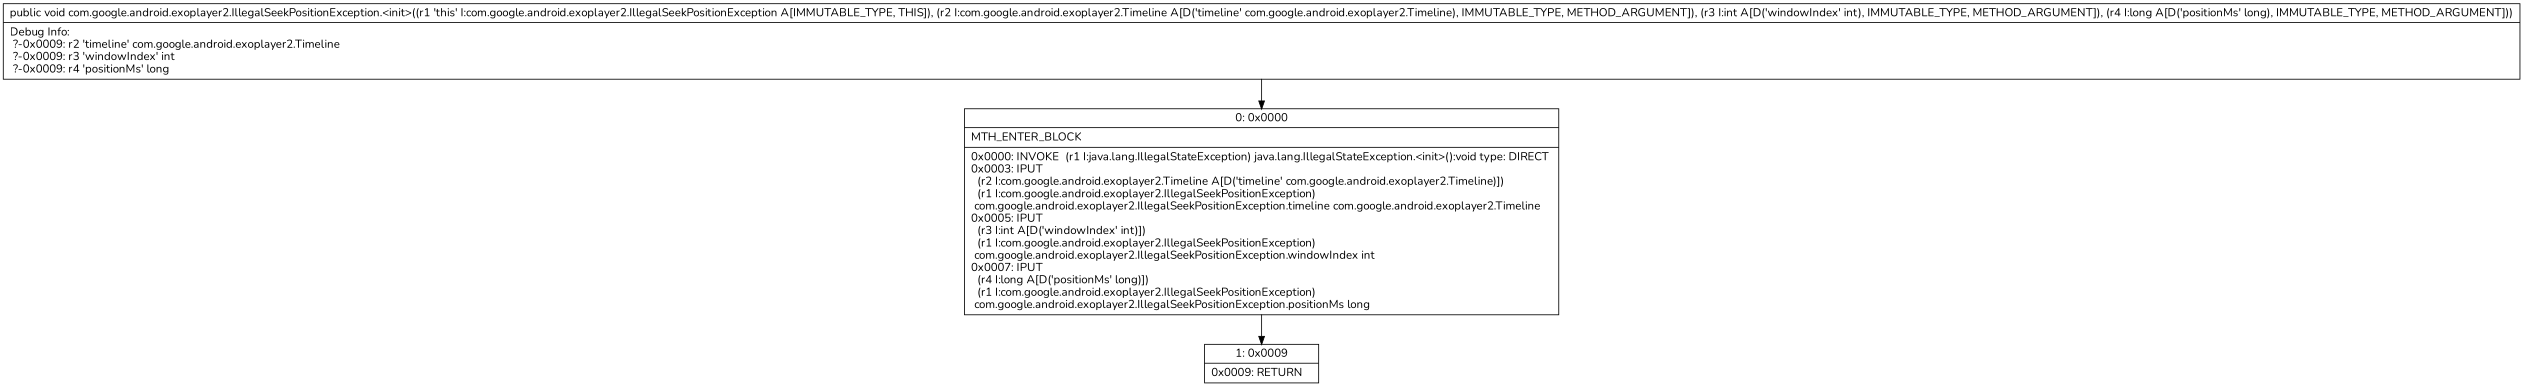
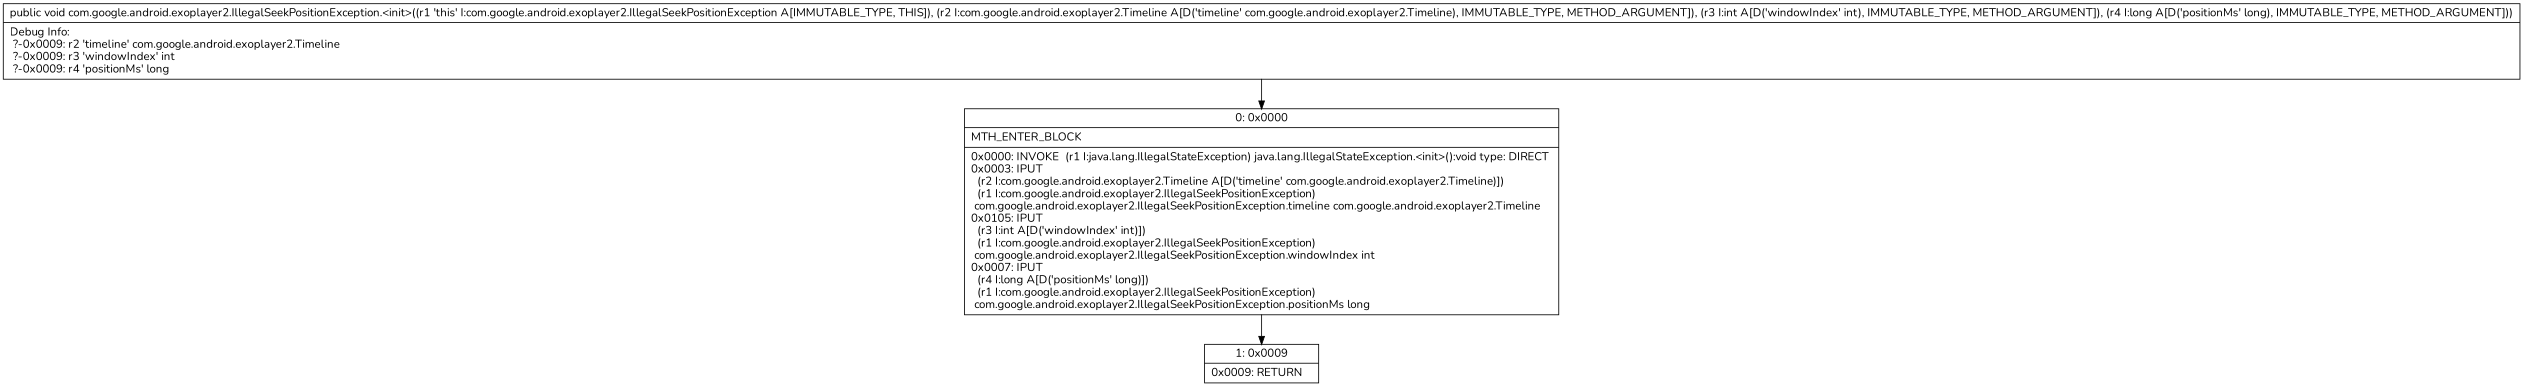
node "0: 0x0000": text "0x0005: IPUT" -> "0x0105: IPUT"
